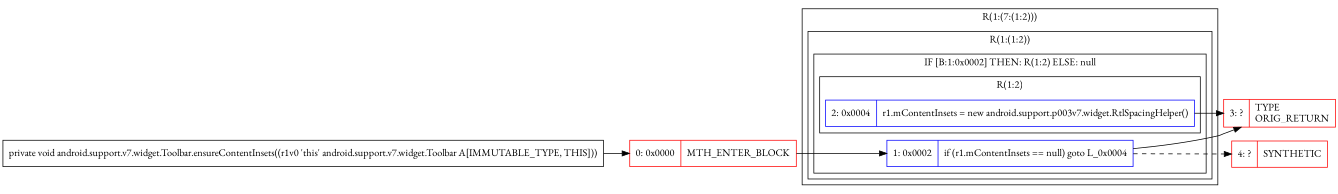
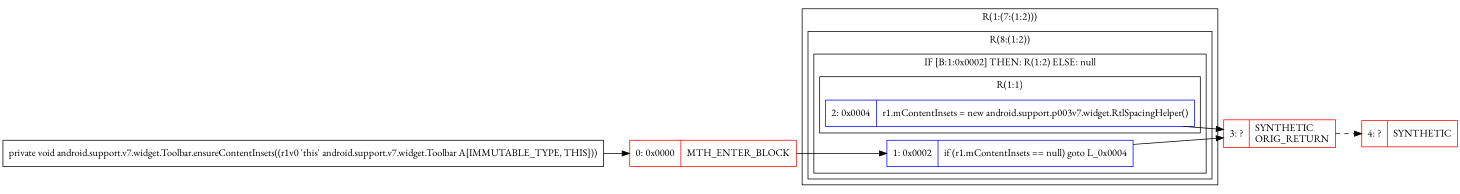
cluster "R(1:(1:2))": label "R(1:(1:2))" -> "R(8:(1:2))"
cluster "R(1:2)": label "R(1:2)" -> "R(1:1)"
node "3: ?": text "TYPE" -> "SYNTHETIC"
edge "1: 0x0002" -> "4: ?": now "3: ?" -> "4: ?"
